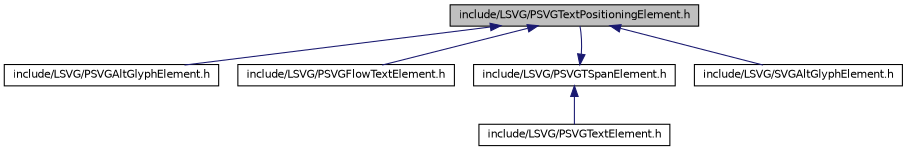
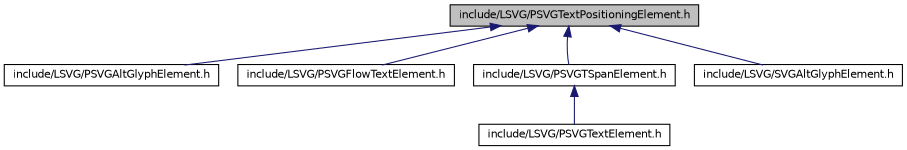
edge "include/LSVG/PSVGTextPositioningElement.h" -> "include/LSVG/PSVGTSpanElement.h": reversed
